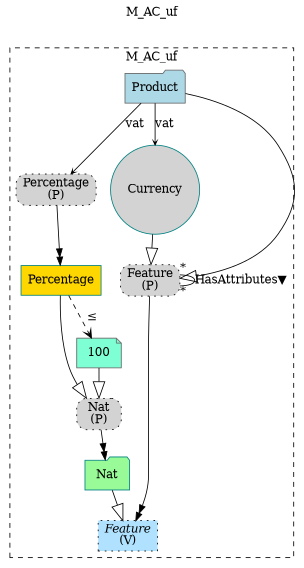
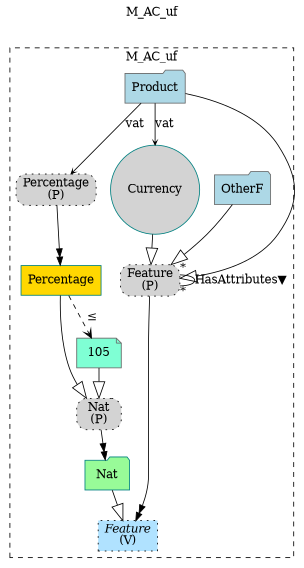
node "OtherF": added
node "100": label "100" -> "105"
